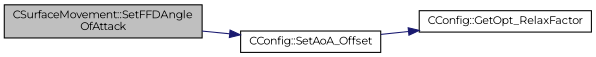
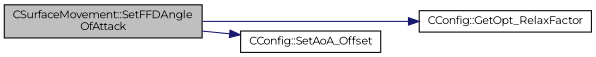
edge "CConfig::SetAoA_Offset" -> "CConfig::GetOpt_RelaxFactor": now "CSurfaceMovement::SetFFDAngle OfAttack" -> "CConfig::GetOpt_RelaxFactor"
